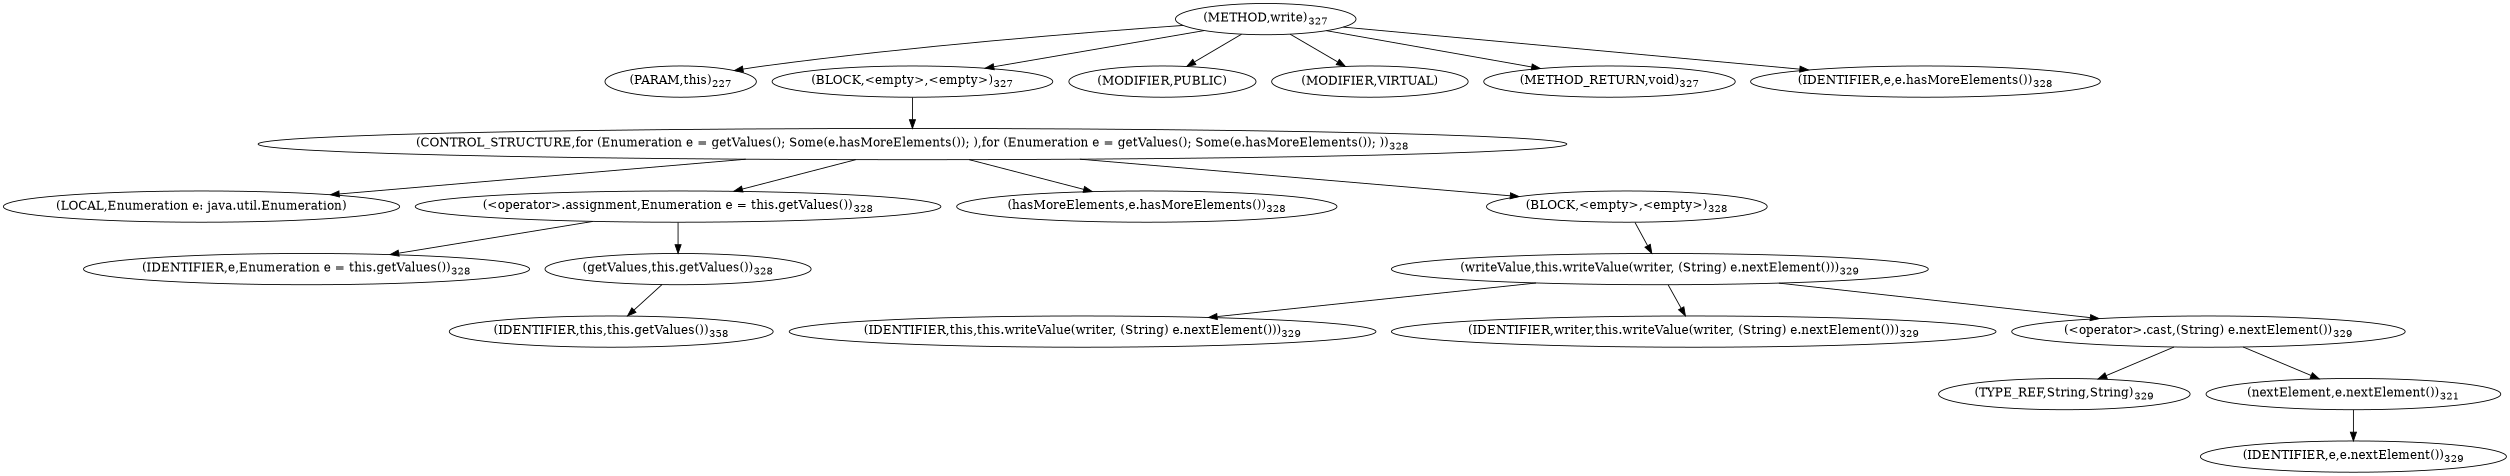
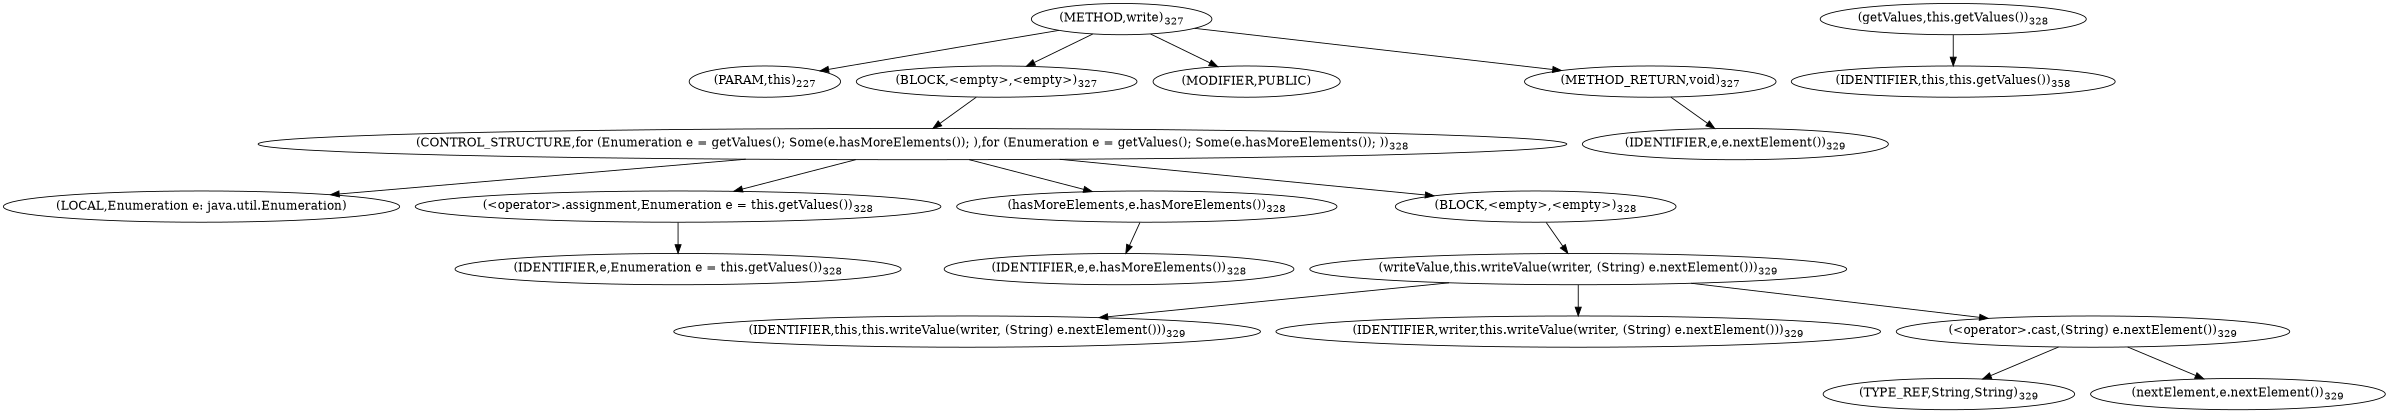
edge "(METHOD,write)" -> "(IDENTIFIER,e,e.hasMoreElements())": now "(hasMoreElements,e.hasMoreElements())" -> "(IDENTIFIER,e,e.hasMoreElements())"
node "(MODIFIER,VIRTUAL)": removed
edge "(<operator>.assignment,Enumeration e = this.getValues())" -> "(getValues,this.getValues())": removed
node "(nextElement,e.nextElement())": text "321" -> "329"
edge "(nextElement,e.nextElement())" -> "(IDENTIFIER,e,e.nextElement())": now "(METHOD_RETURN,void)" -> "(IDENTIFIER,e,e.nextElement())"
